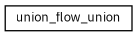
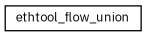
node "union_flow_union": label "union_flow_union" -> "ethtool_flow_union"
